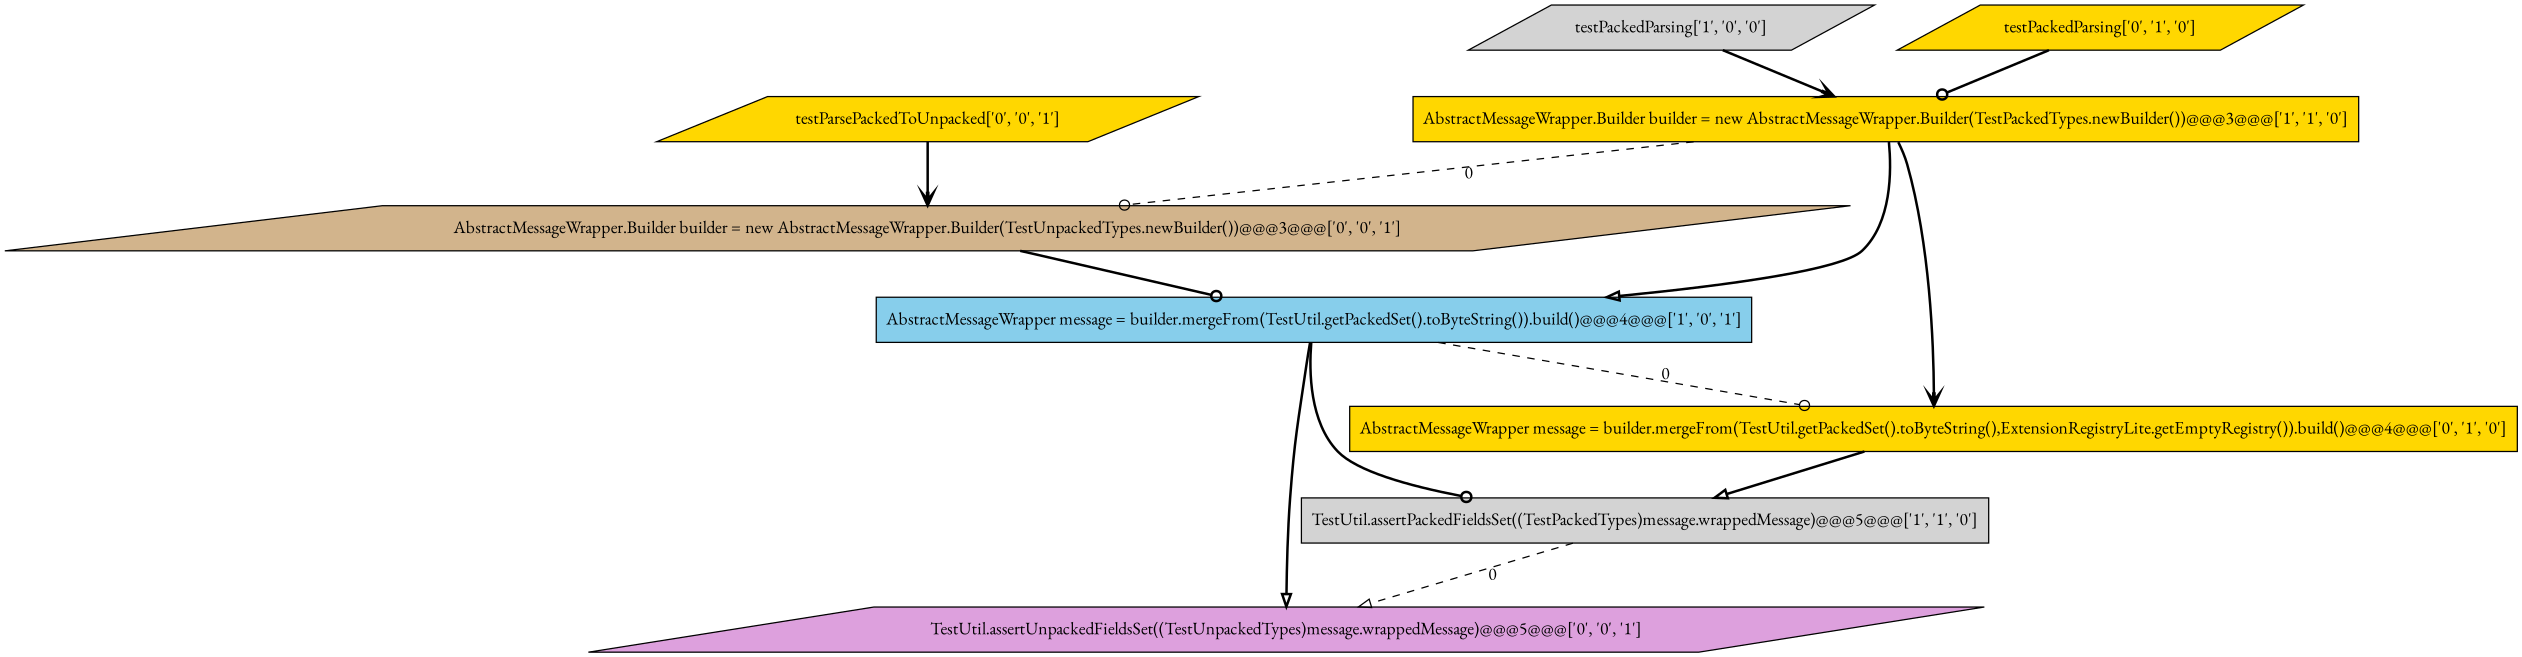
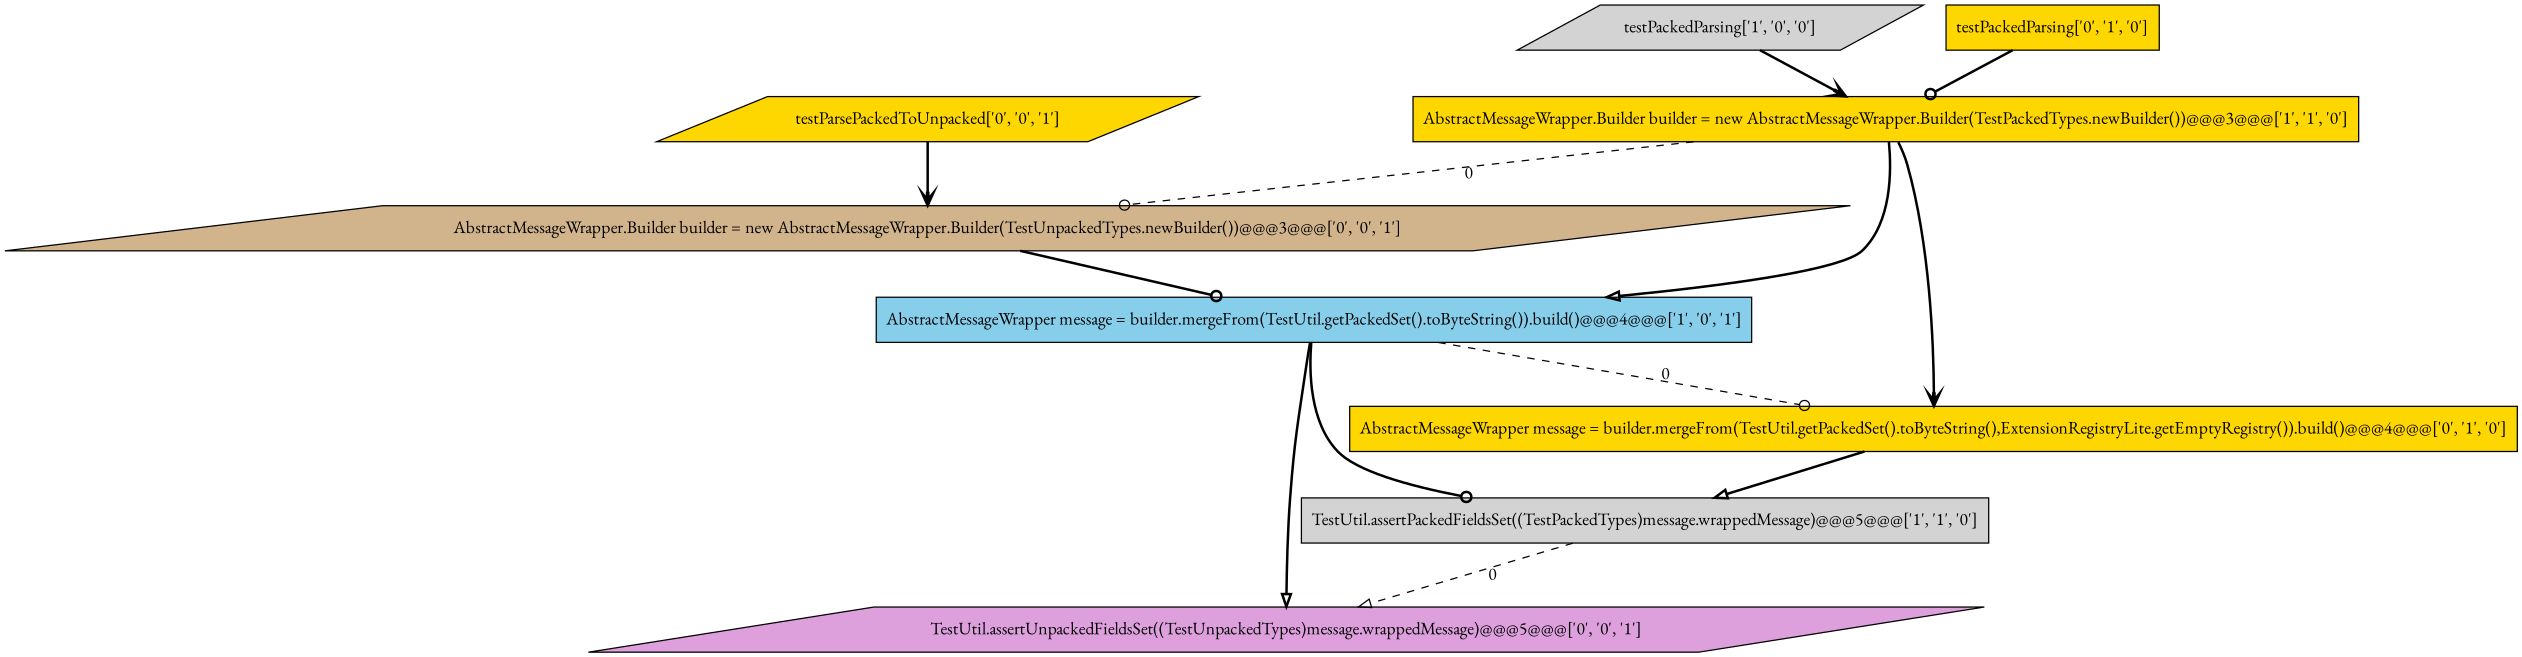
node "testPackedParsing['0', '1', '0']": shape parallelogram -> box
